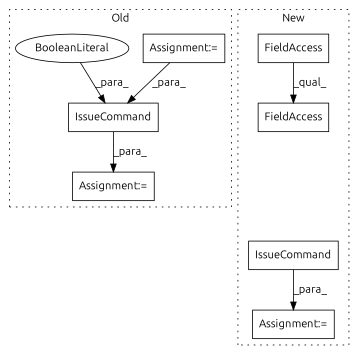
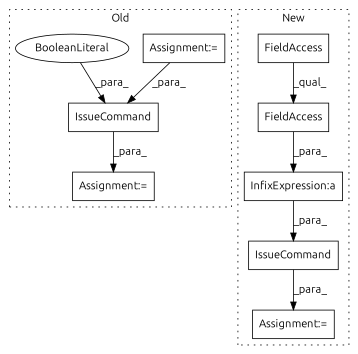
node "InfixExpression:a": added
